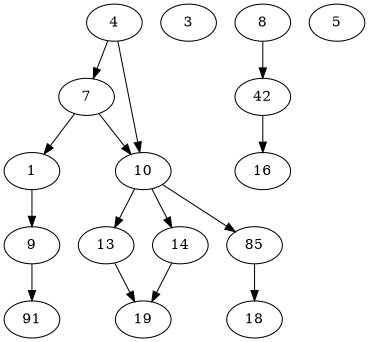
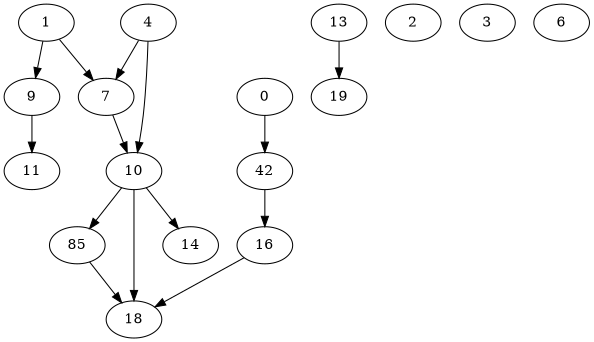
node "8": label "8" -> "0"
node "5": removed
node "2": added
node "6": added
edge "7" -> "1": reversed
edge "10" -> "13": now "10" -> "18"
edge "14" -> "19": removed
edge "16" -> "18": added
node "91": label "91" -> "11"
